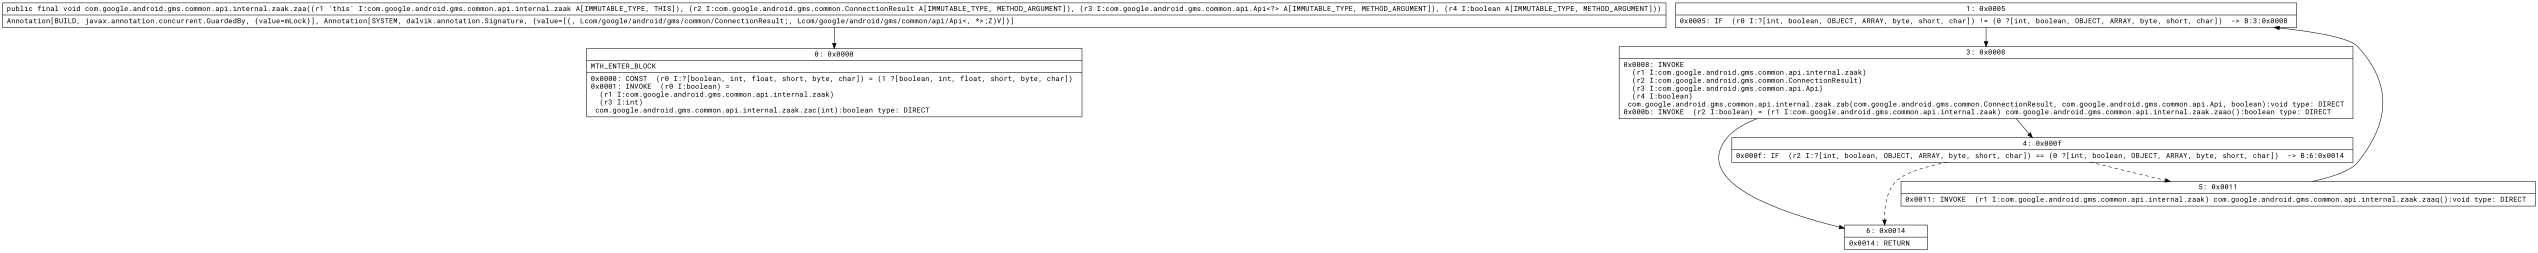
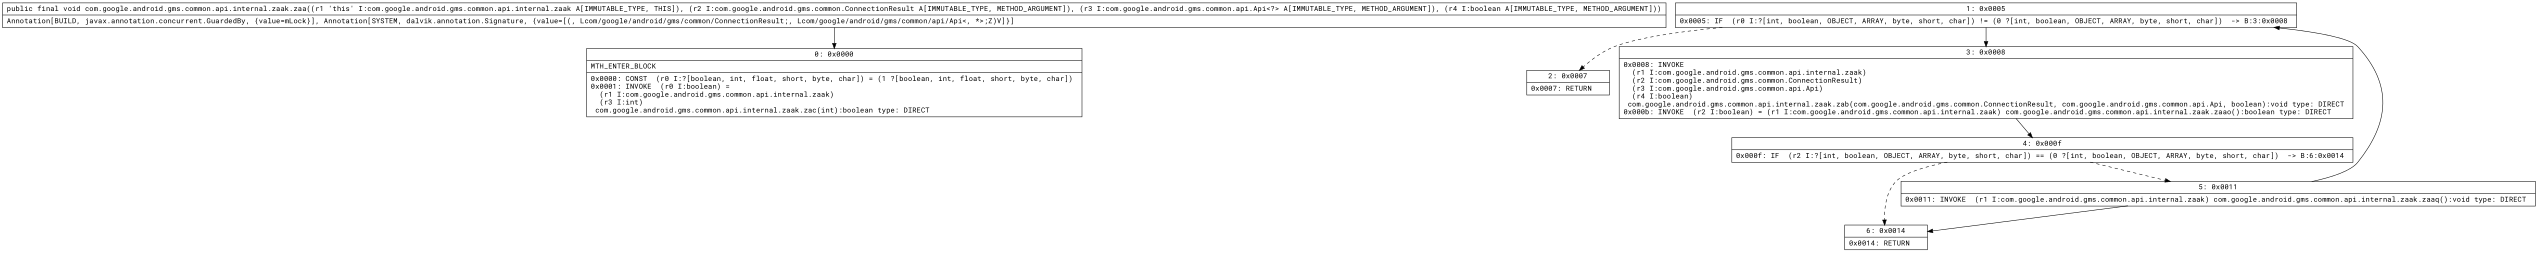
node "2: 0x0007": added
edge "3: 0x0008" -> "6: 0x0014": now "5: 0x0011" -> "6: 0x0014"
